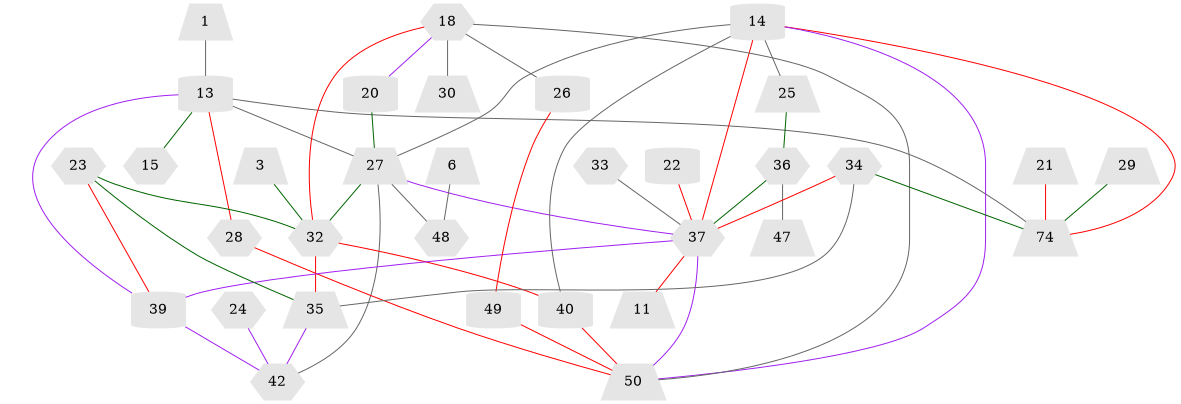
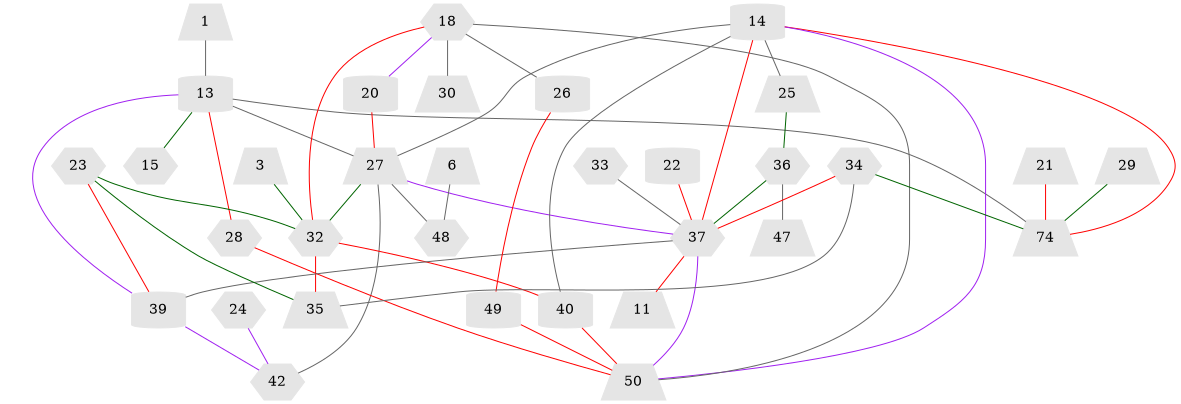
edge "20" -- "27": color darkgreen -> red
edge "37" -- "39": color purple -> gray40
edge "35" -- "42": removed
